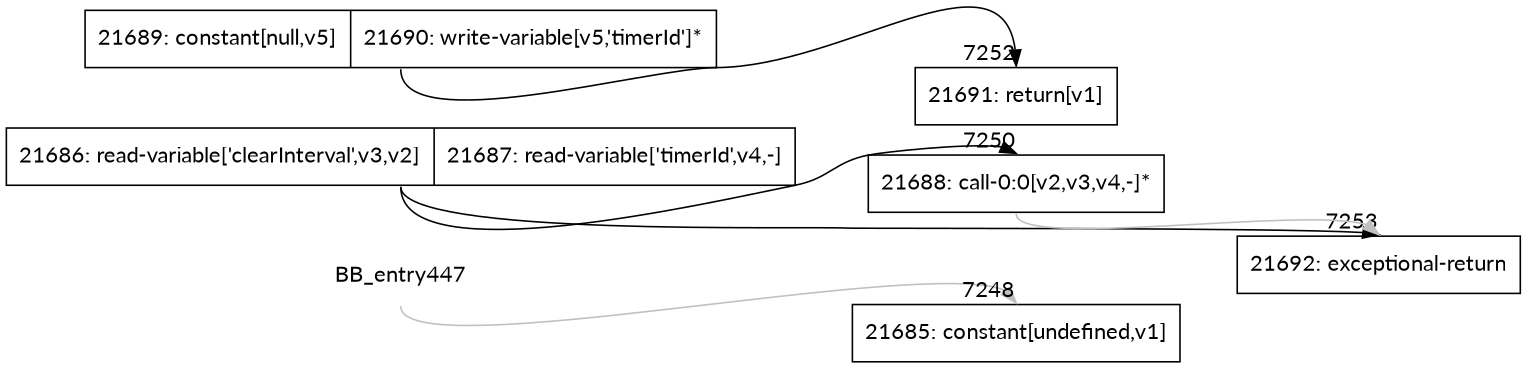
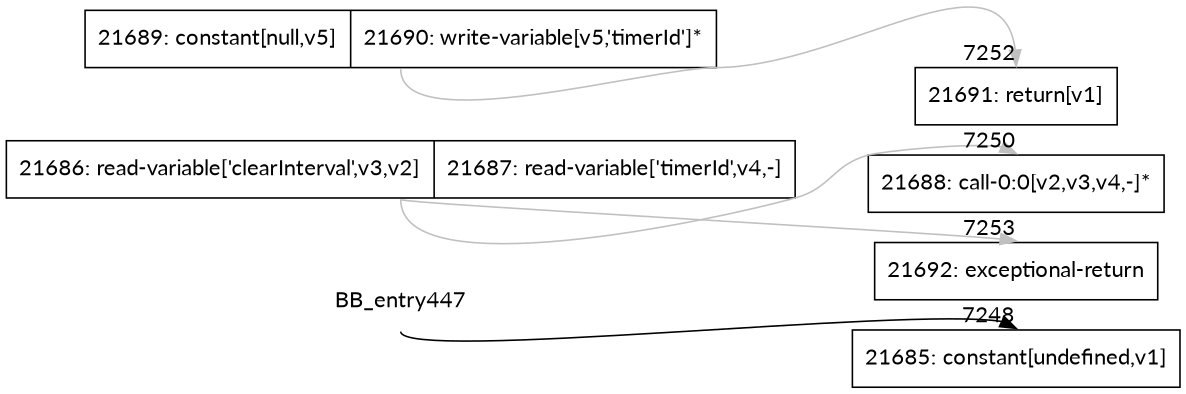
edge "21689: constant[null,v5]" -> "21691: return[v1]": color black -> gray
edge "21686: read-variable['clearInterval',v3,v2]" -> "21688: call-0:0[v2,v3,v4,-]*": color black -> gray
edge "21688: call-0:0[v2,v3,v4,-]*" -> "21692: exceptional-return": removed
edge "21686: read-variable['clearInterval',v3,v2]" -> "21692: exceptional-return": color black -> gray
edge "BB_entry447" -> "21685: constant[undefined,v1]": color gray -> black
